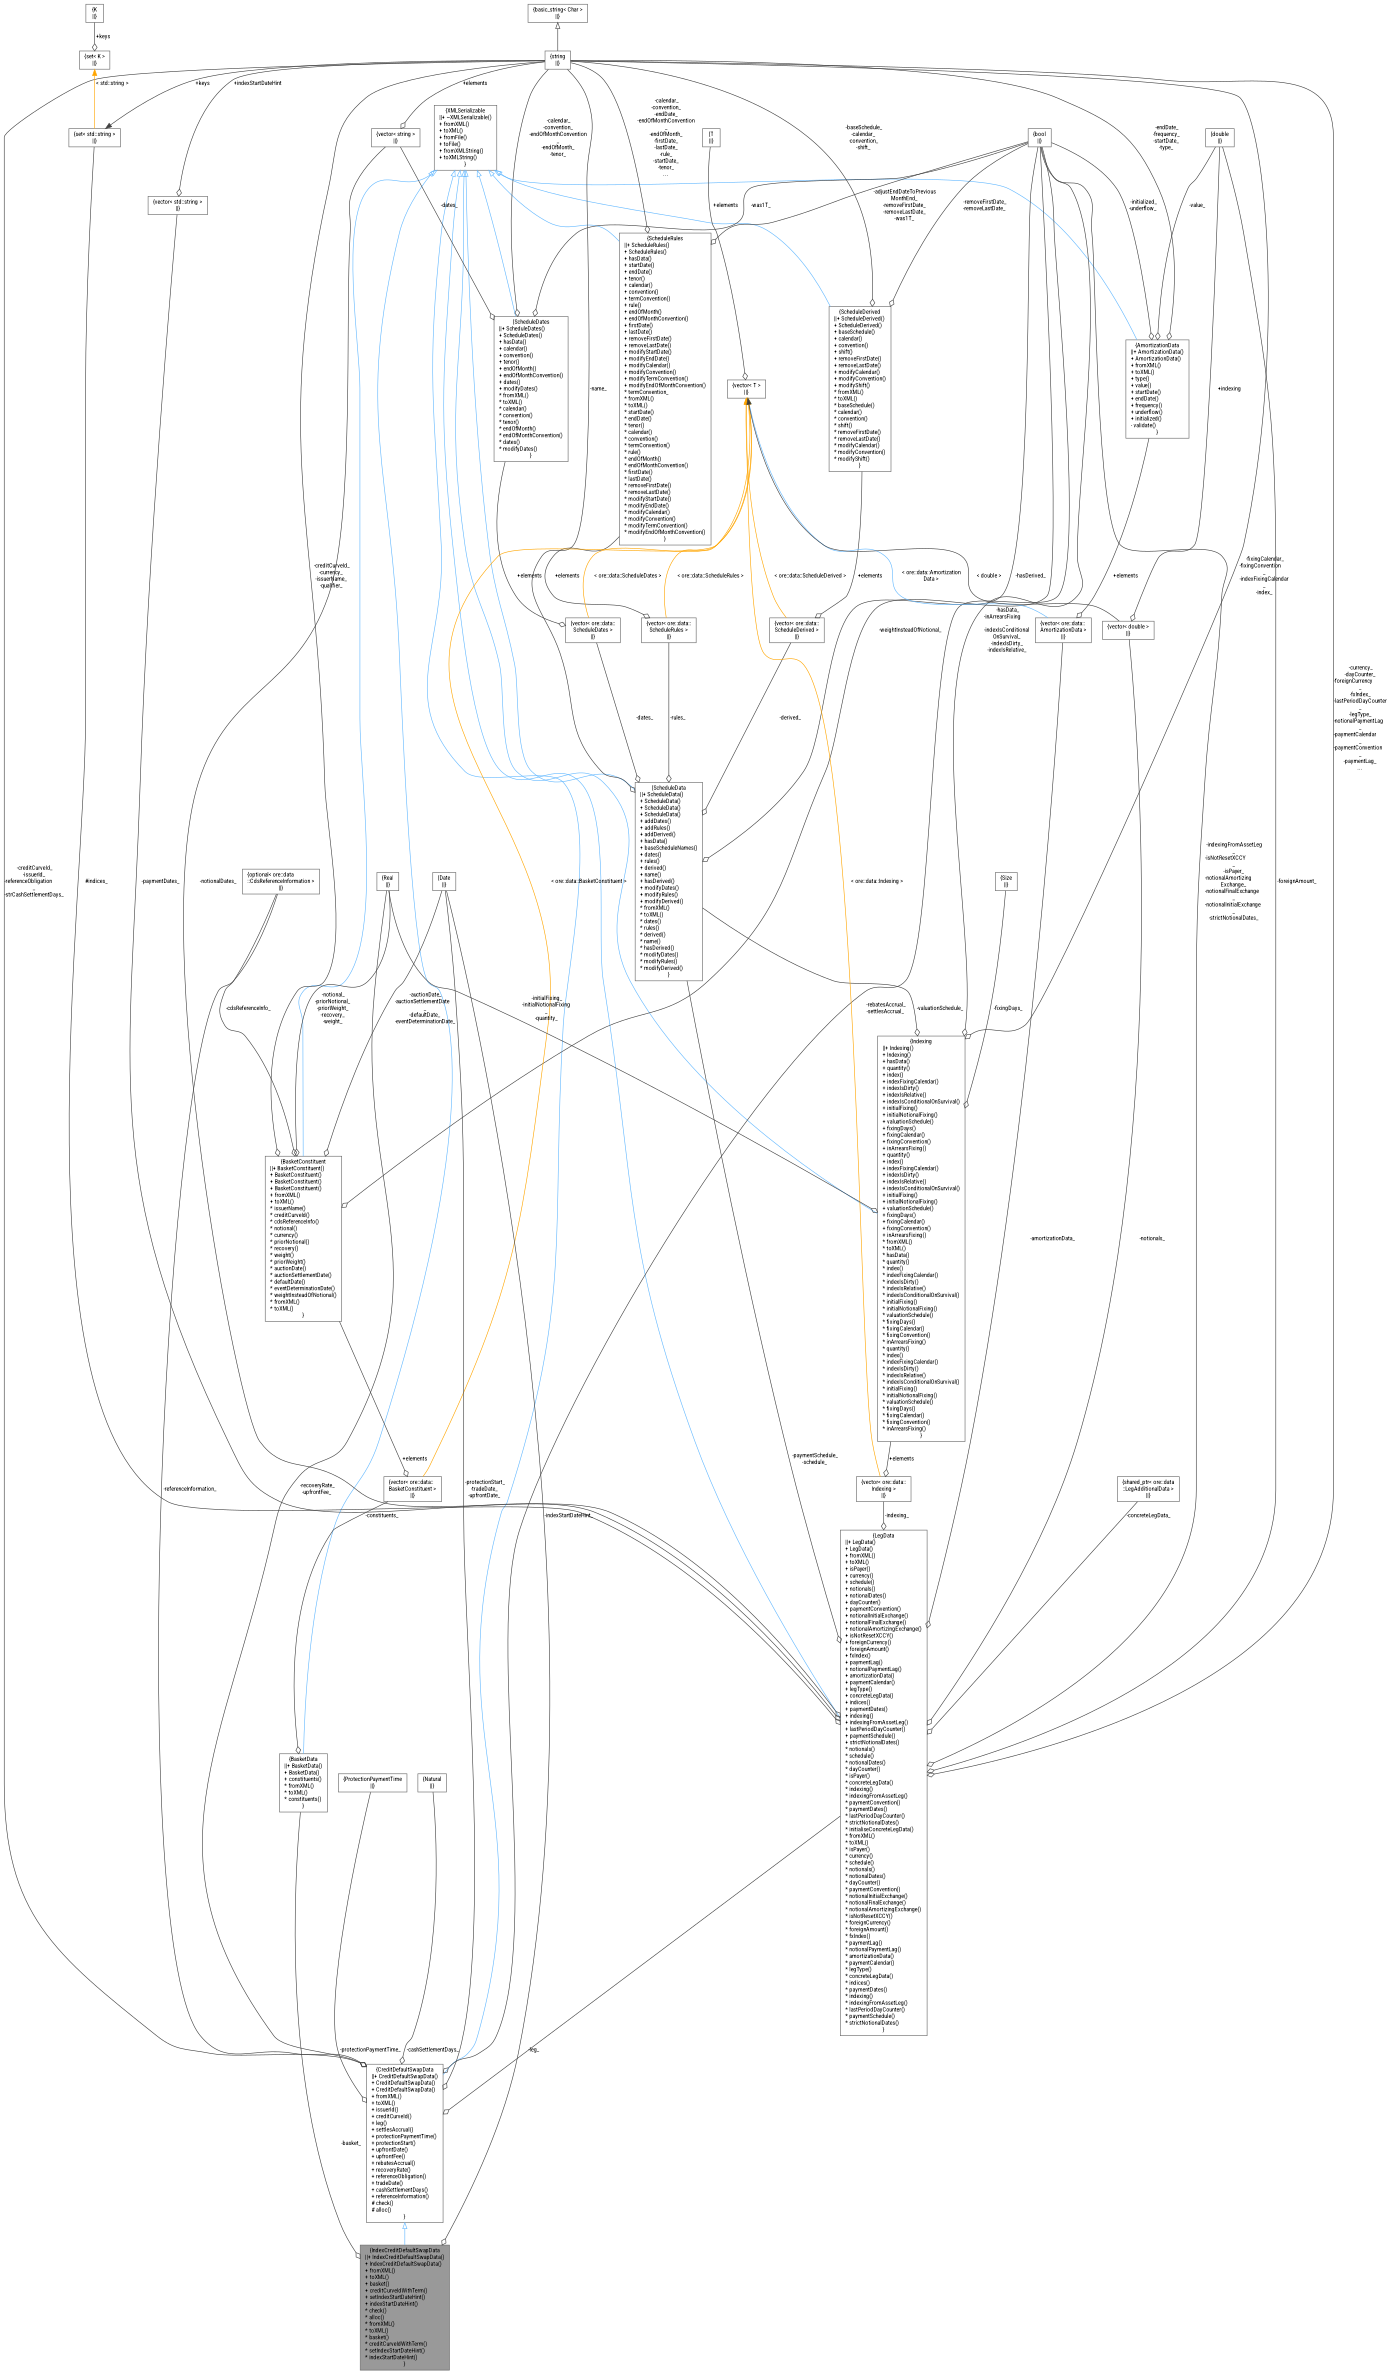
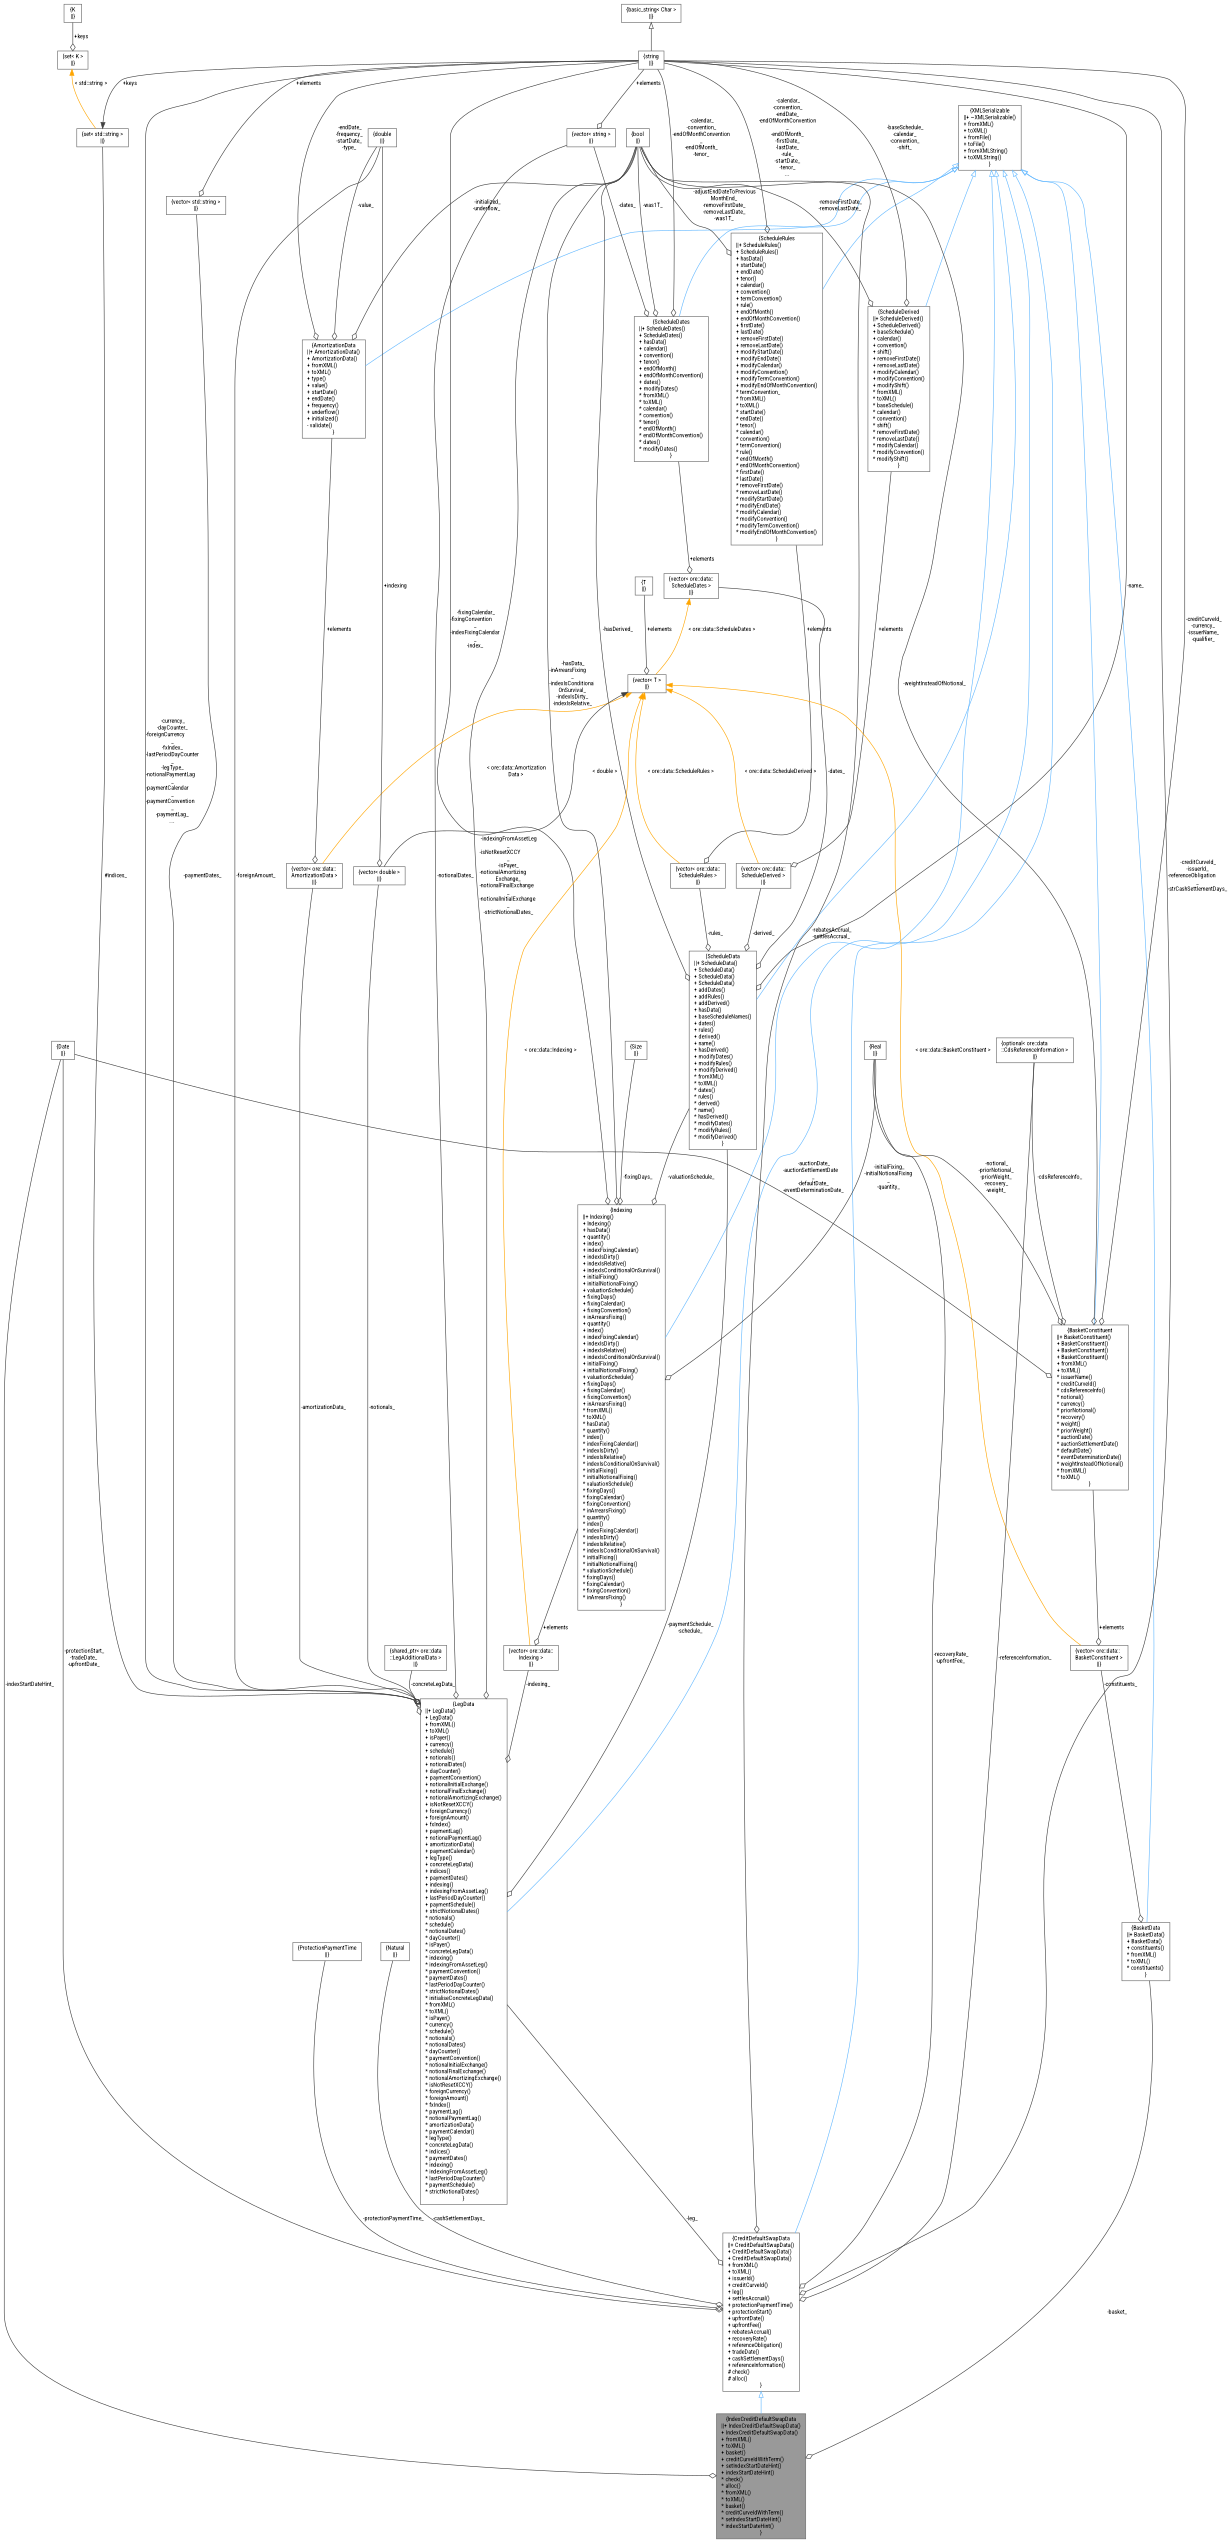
edge "{string ||}" -> "{vector< std::string > ||}": label " +indexStartDateHint" -> " +elements"
edge "{vector< ore::data:: ScheduleDates > ||}" -> "{vector< T > ||}": reversed
edge "{vector< ore::data:: AmortizationData > ||}" -> "{vector< T > ||}": color steelblue1 -> orange
